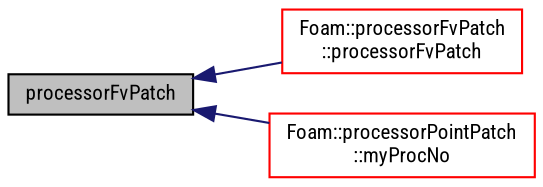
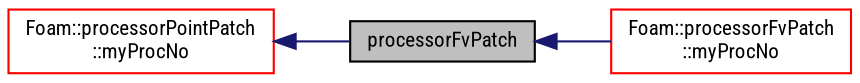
node "Foam::processorFvPatch ::processorFvPatch": label "Foam::processorFvPatch ::processorFvPatch" -> "Foam::processorFvPatch ::myProcNo"
edge "Foam::processorPointPatch ::myProcNo" -> "processorFvPatch": reversed
